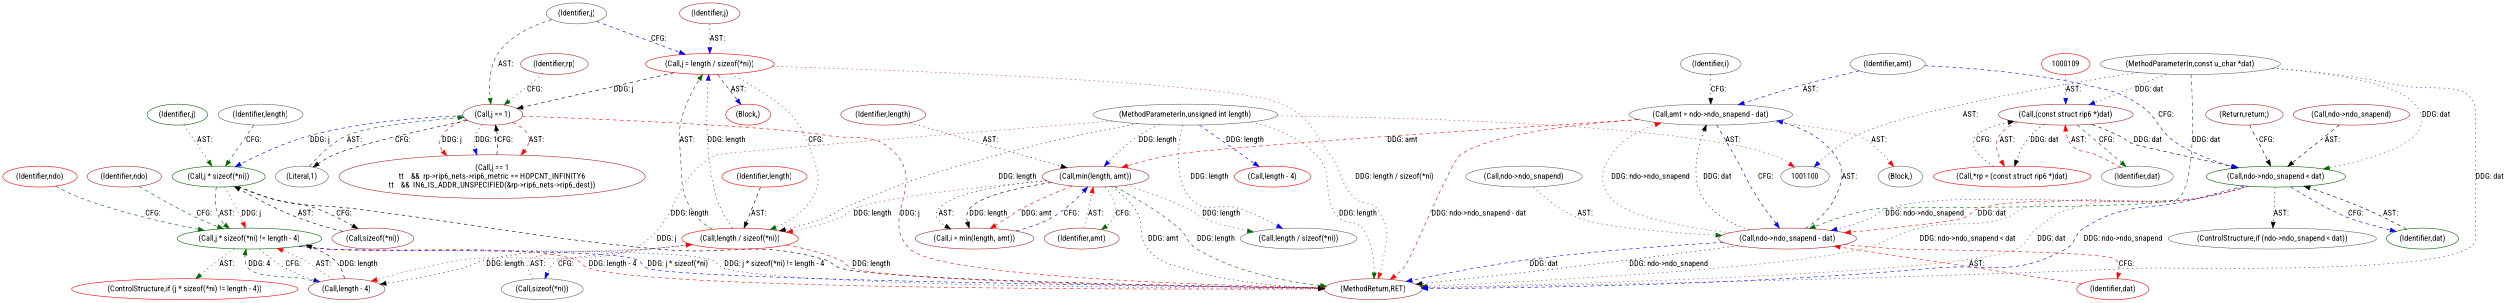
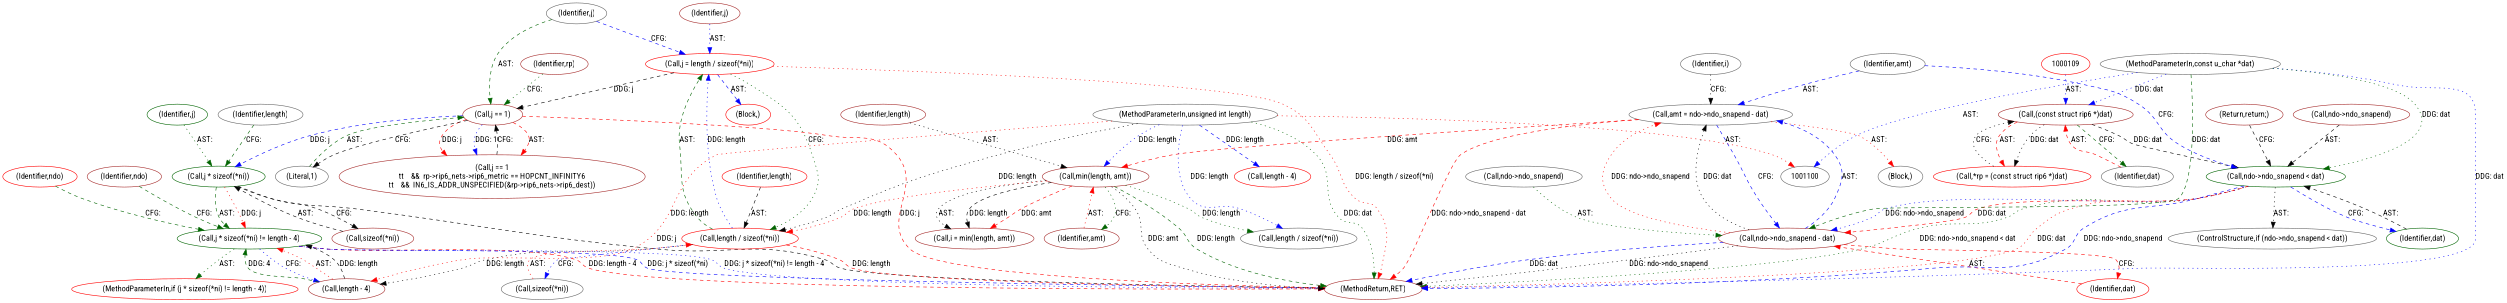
edge "(MethodParameterIn,unsigned int length)" -> "(MethodReturn,RET)": label "DDG: length" -> "DDG: dat"
edge "(Call,i = min(length, amt))" -> "(Call,min(length, amt))": removed, label "CFG:"
node "(ControlStructure,if (j * sizeof(*ni) != length - 4))": label "(ControlStructure,if (j * sizeof(*ni) != length - 4))" -> "(MethodParameterIn,if (j * sizeof(*ni) != length - 4))"
